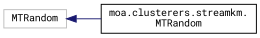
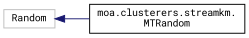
node "MTRandom": label "MTRandom" -> "Random"
